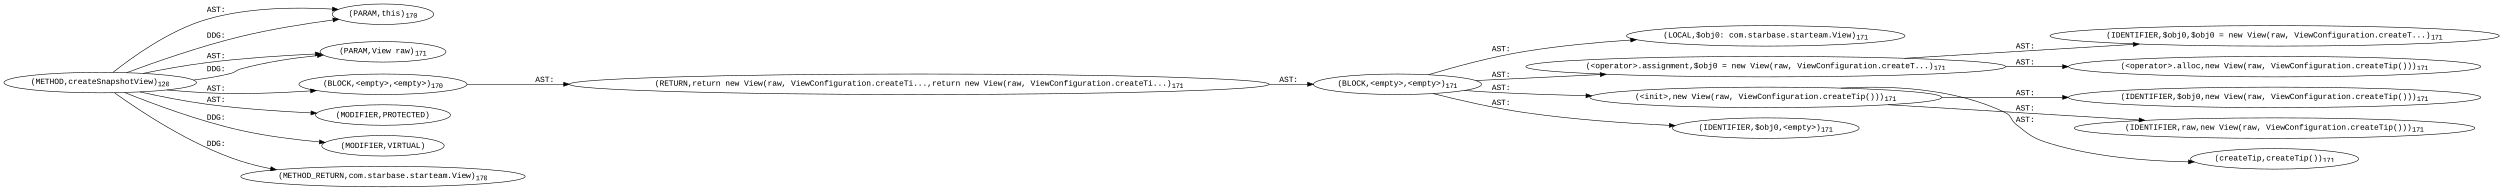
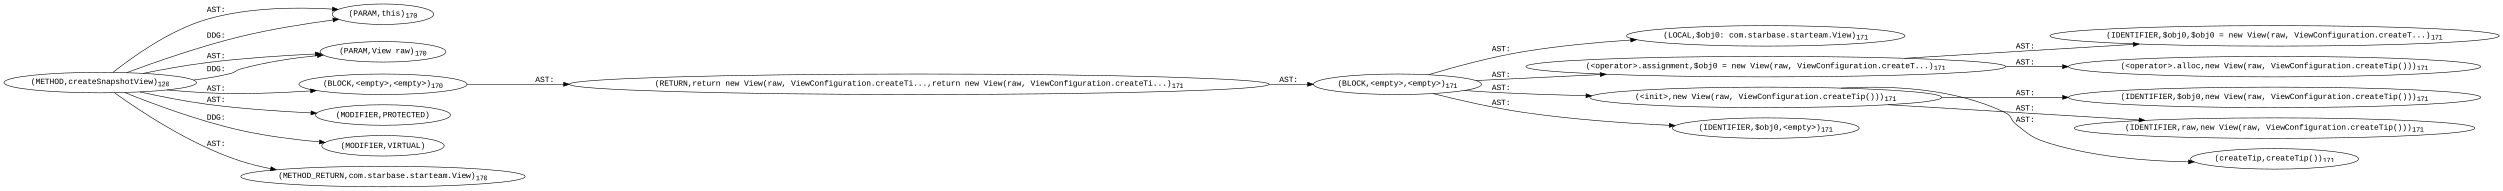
node "(PARAM,View raw)": text "171" -> "170"
edge "(METHOD,createSnapshotView)" -> "(METHOD_RETURN,com.starbase.starteam.View)": label "DDG: " -> "AST: "
